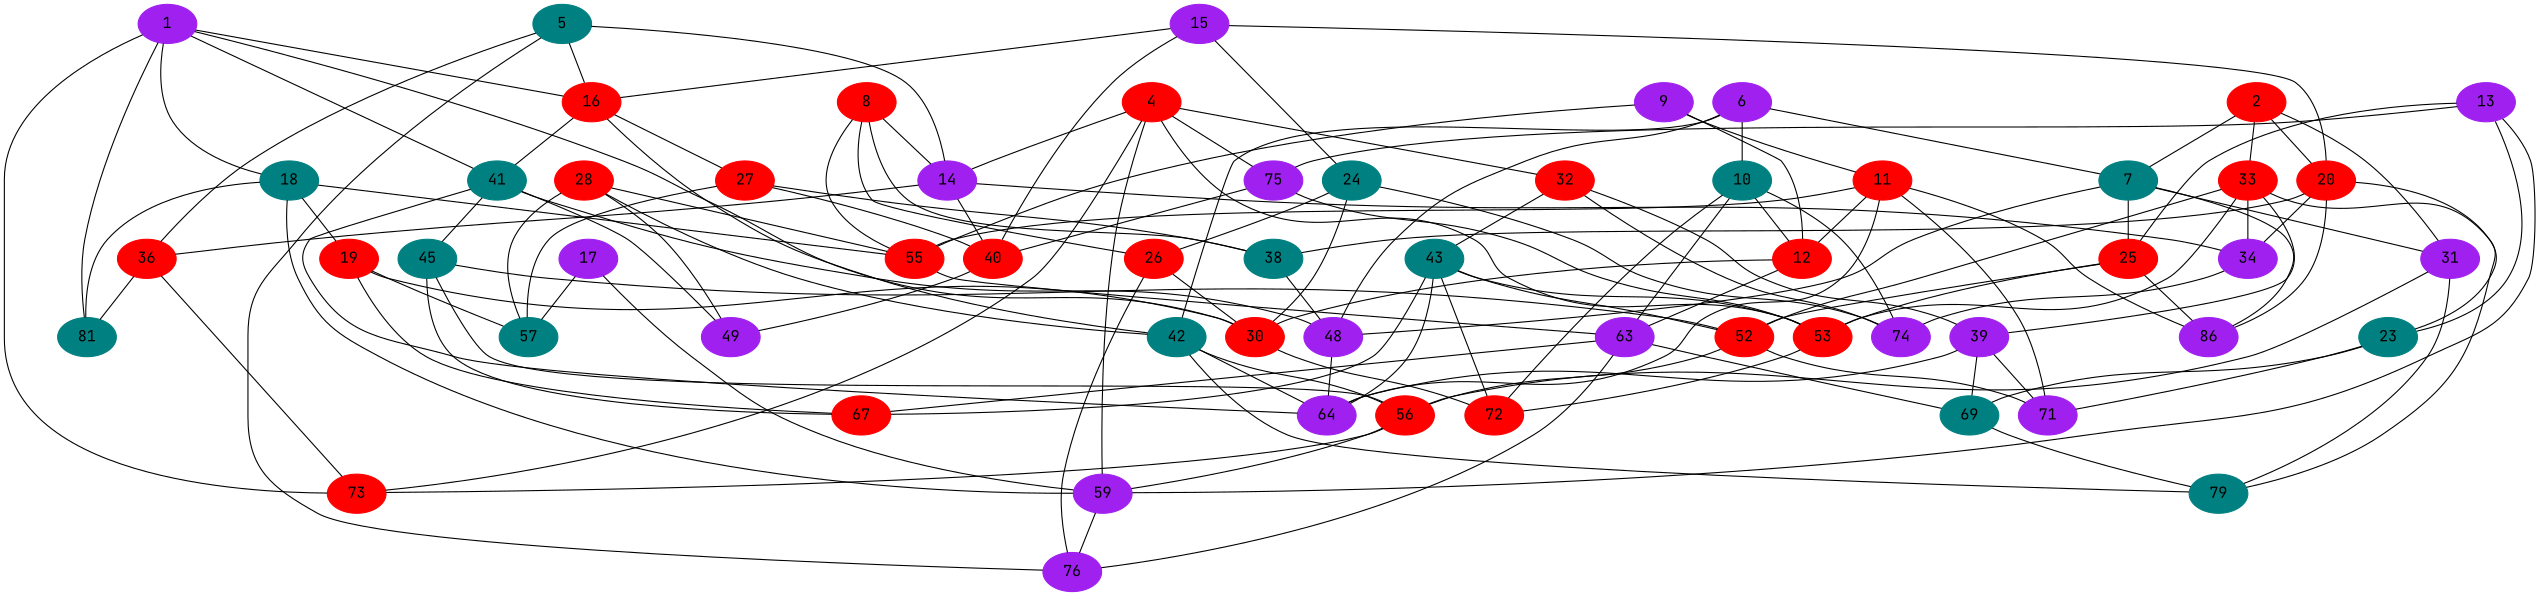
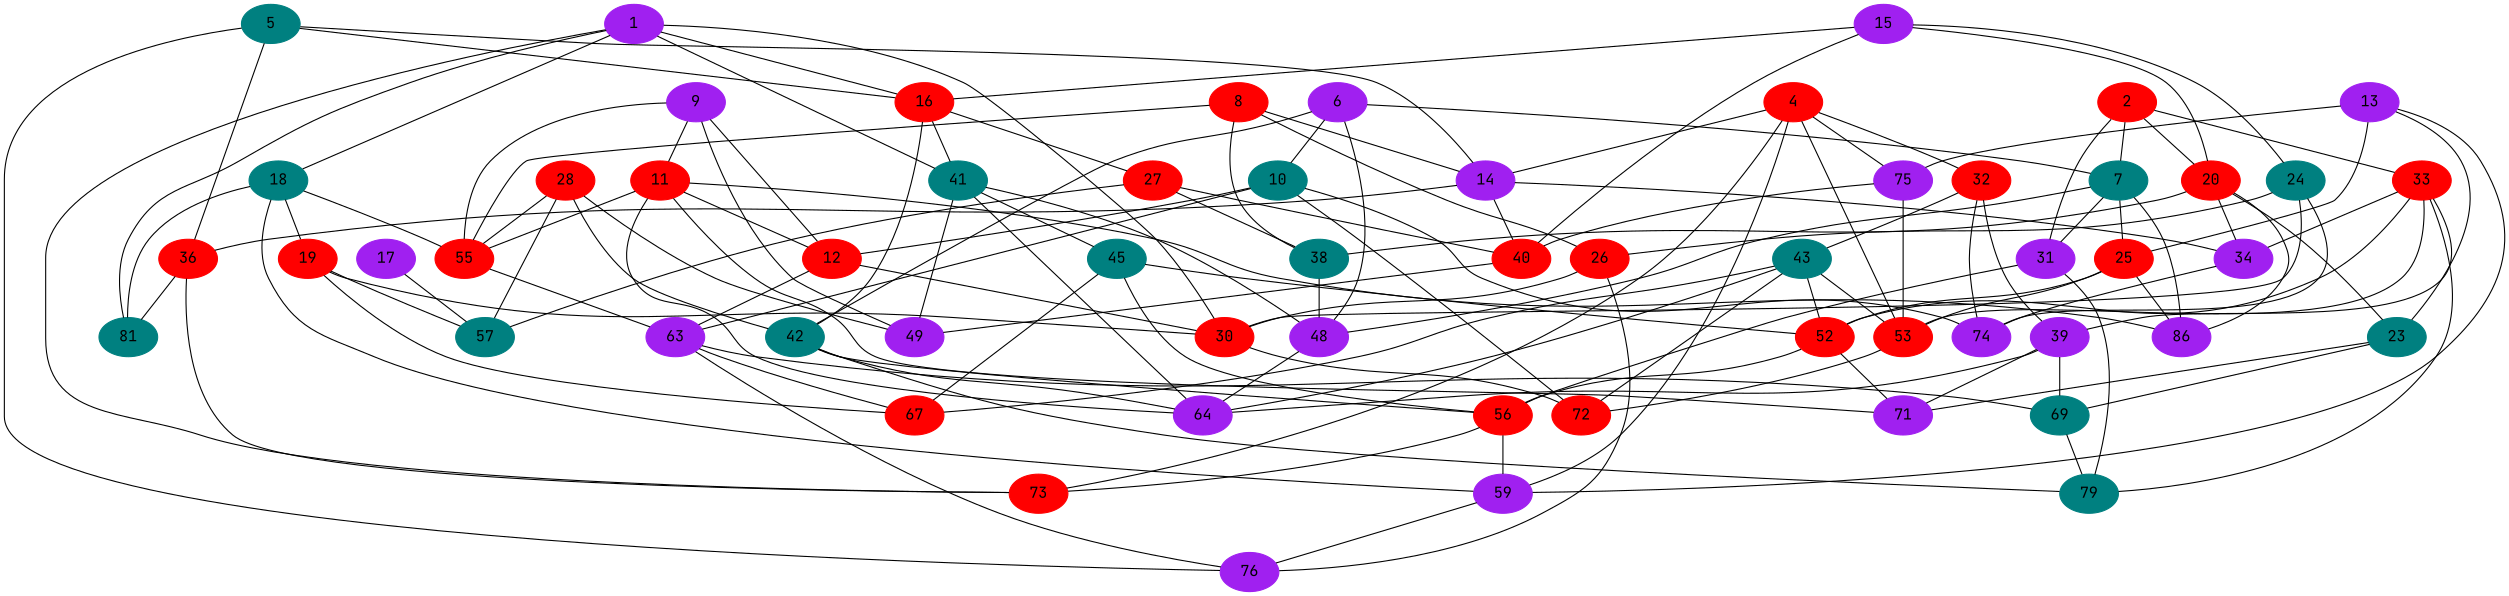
edge "9" -- "49": added
edge "17" -- "59": removed
